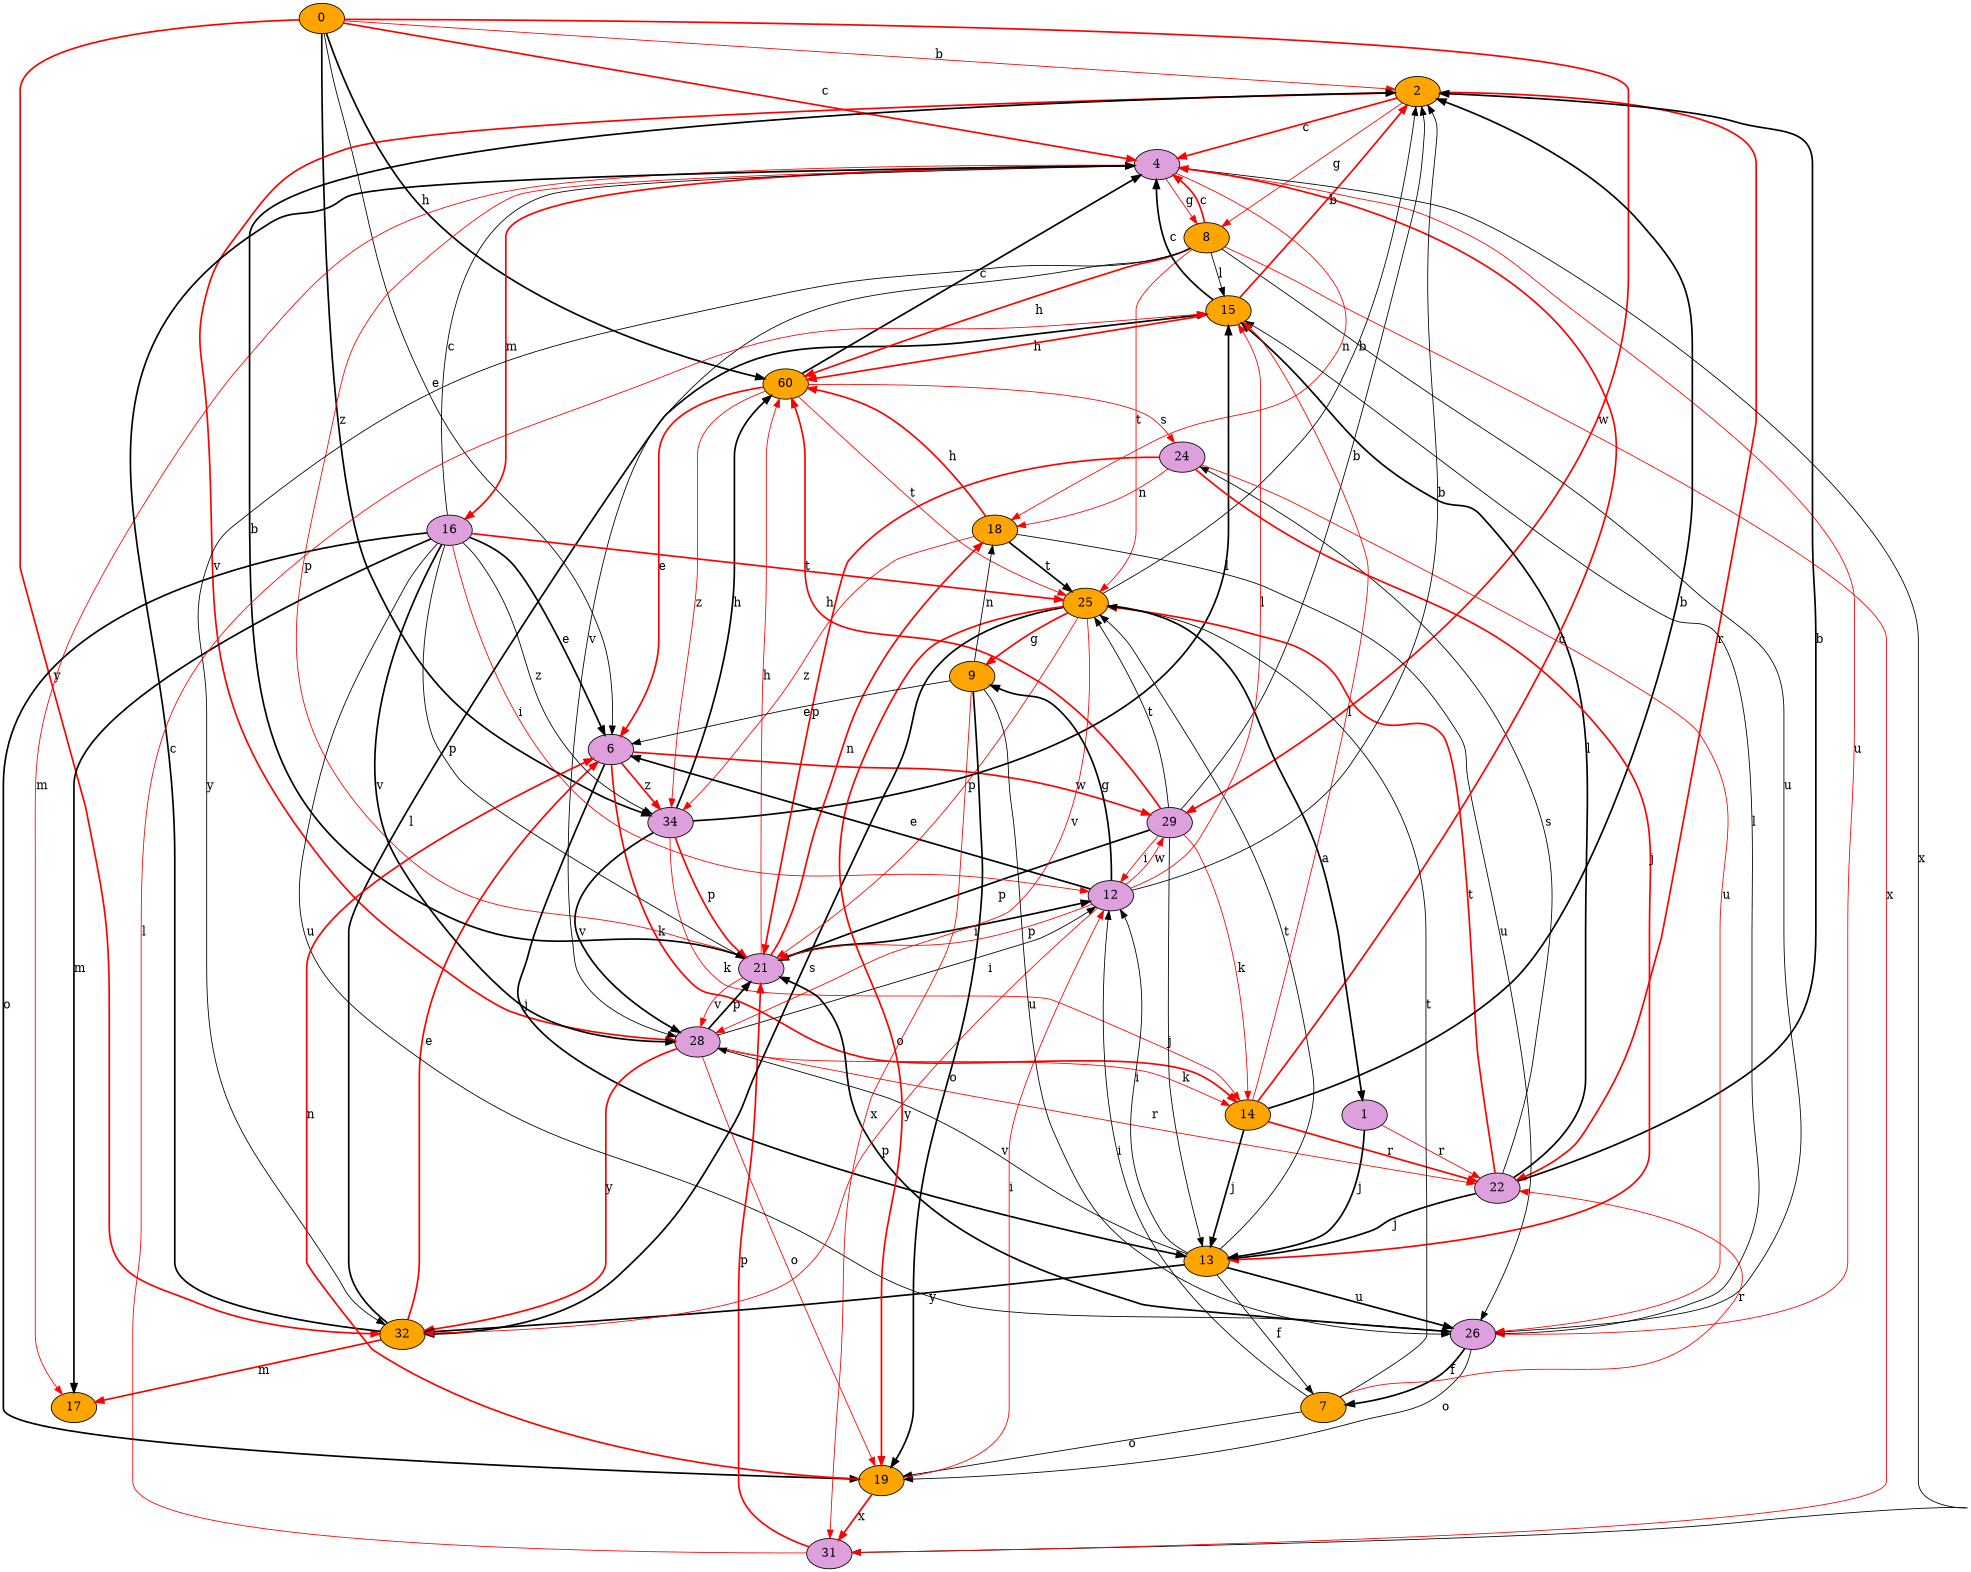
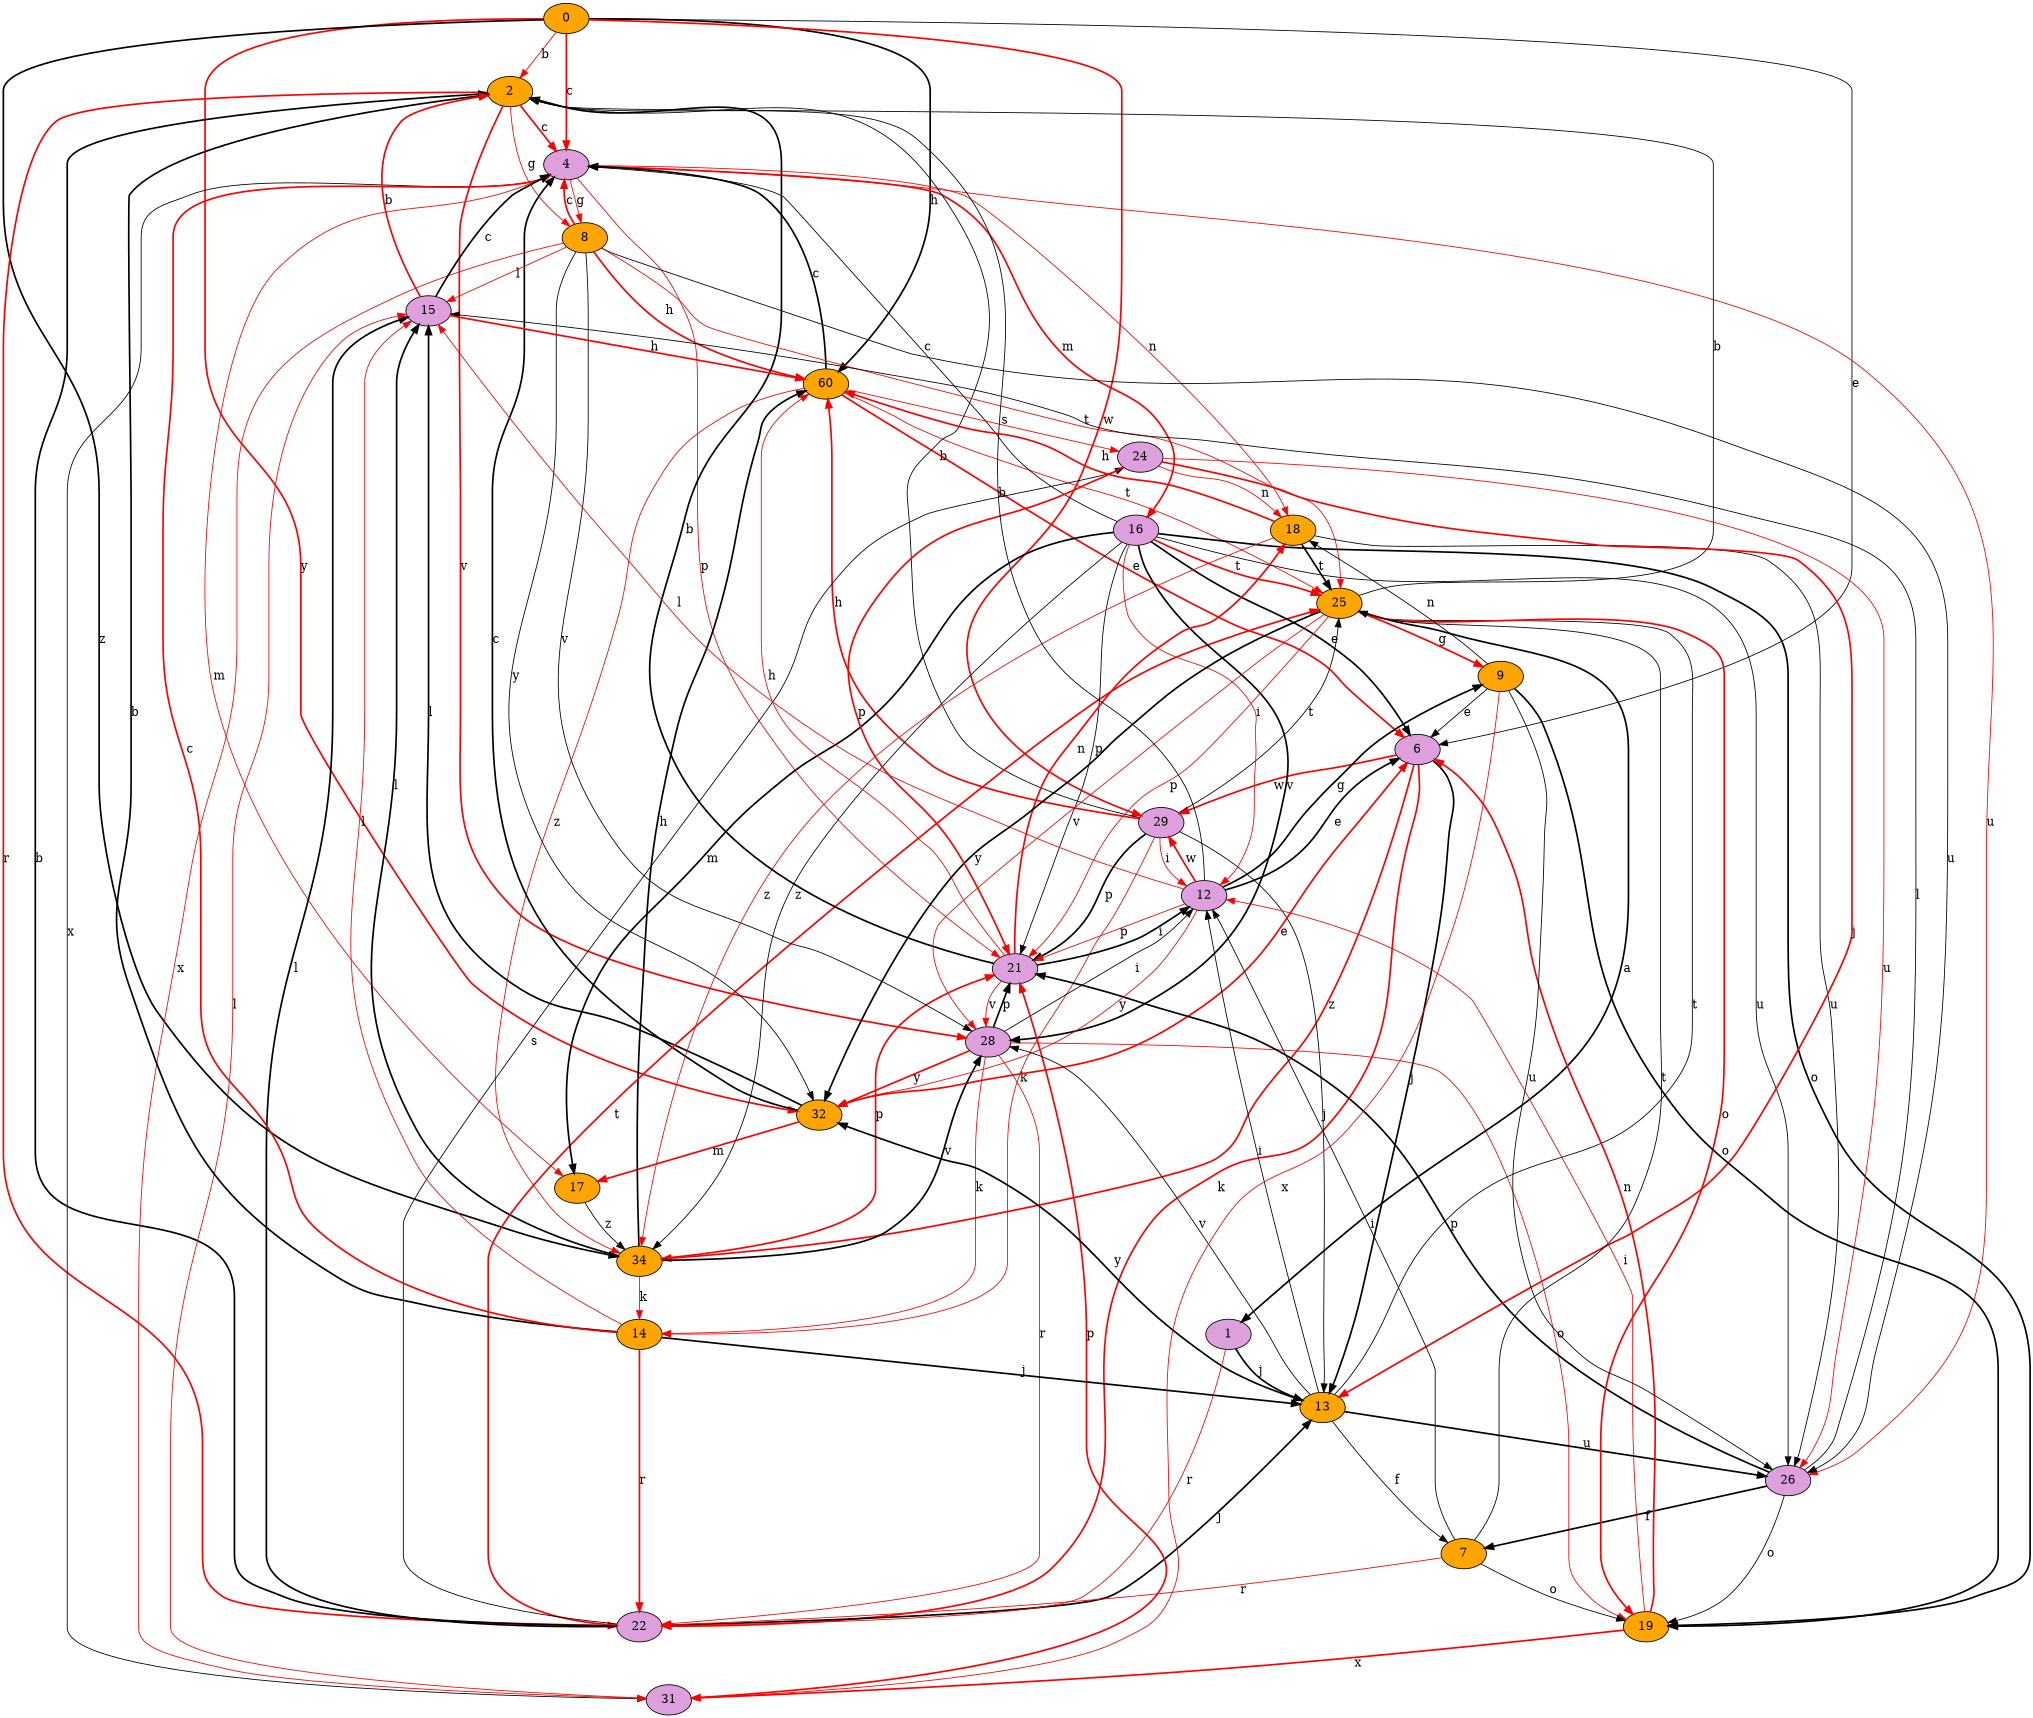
edge "8" -> "15": color black -> red
node "15": fillcolor orange -> plum
node "34": fillcolor plum -> orange
edge "12" -> "29": style solid -> bold
edge "25" -> "32": label "s" -> "y"
edge "6" -> "14": now "6" -> "22"
edge "17" -> "34": added, label "z"
